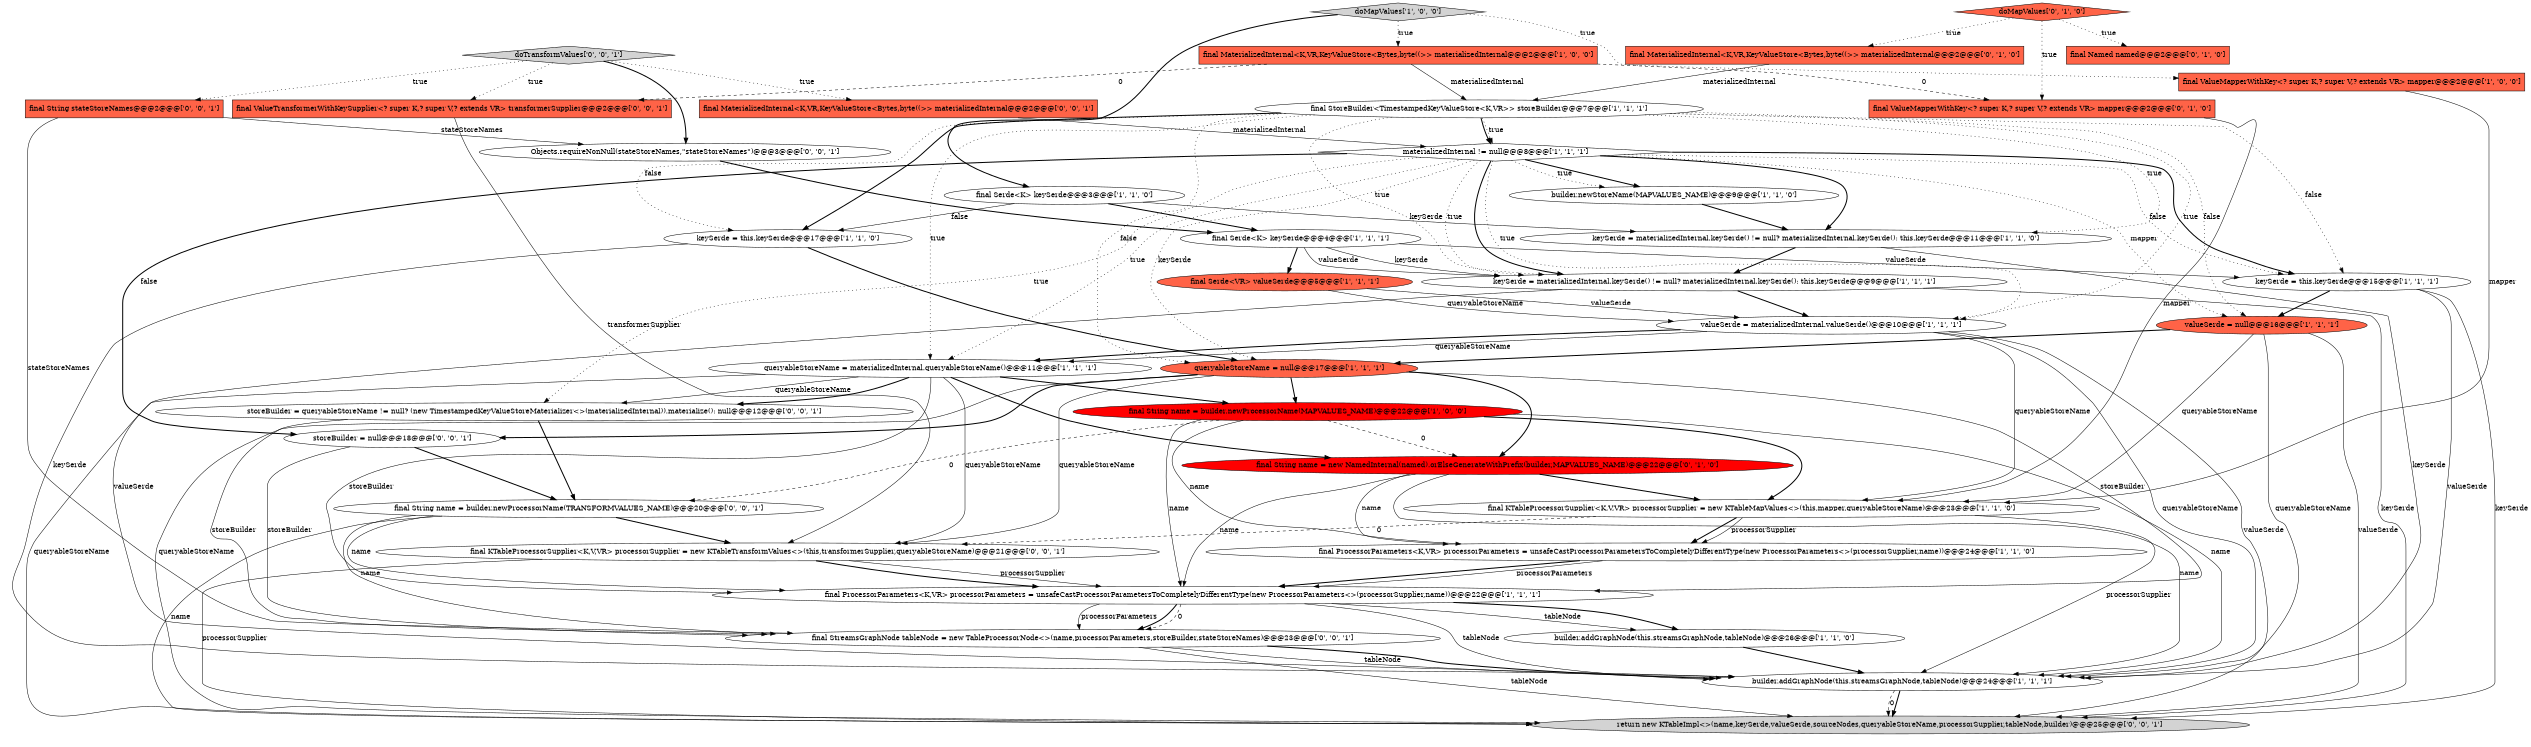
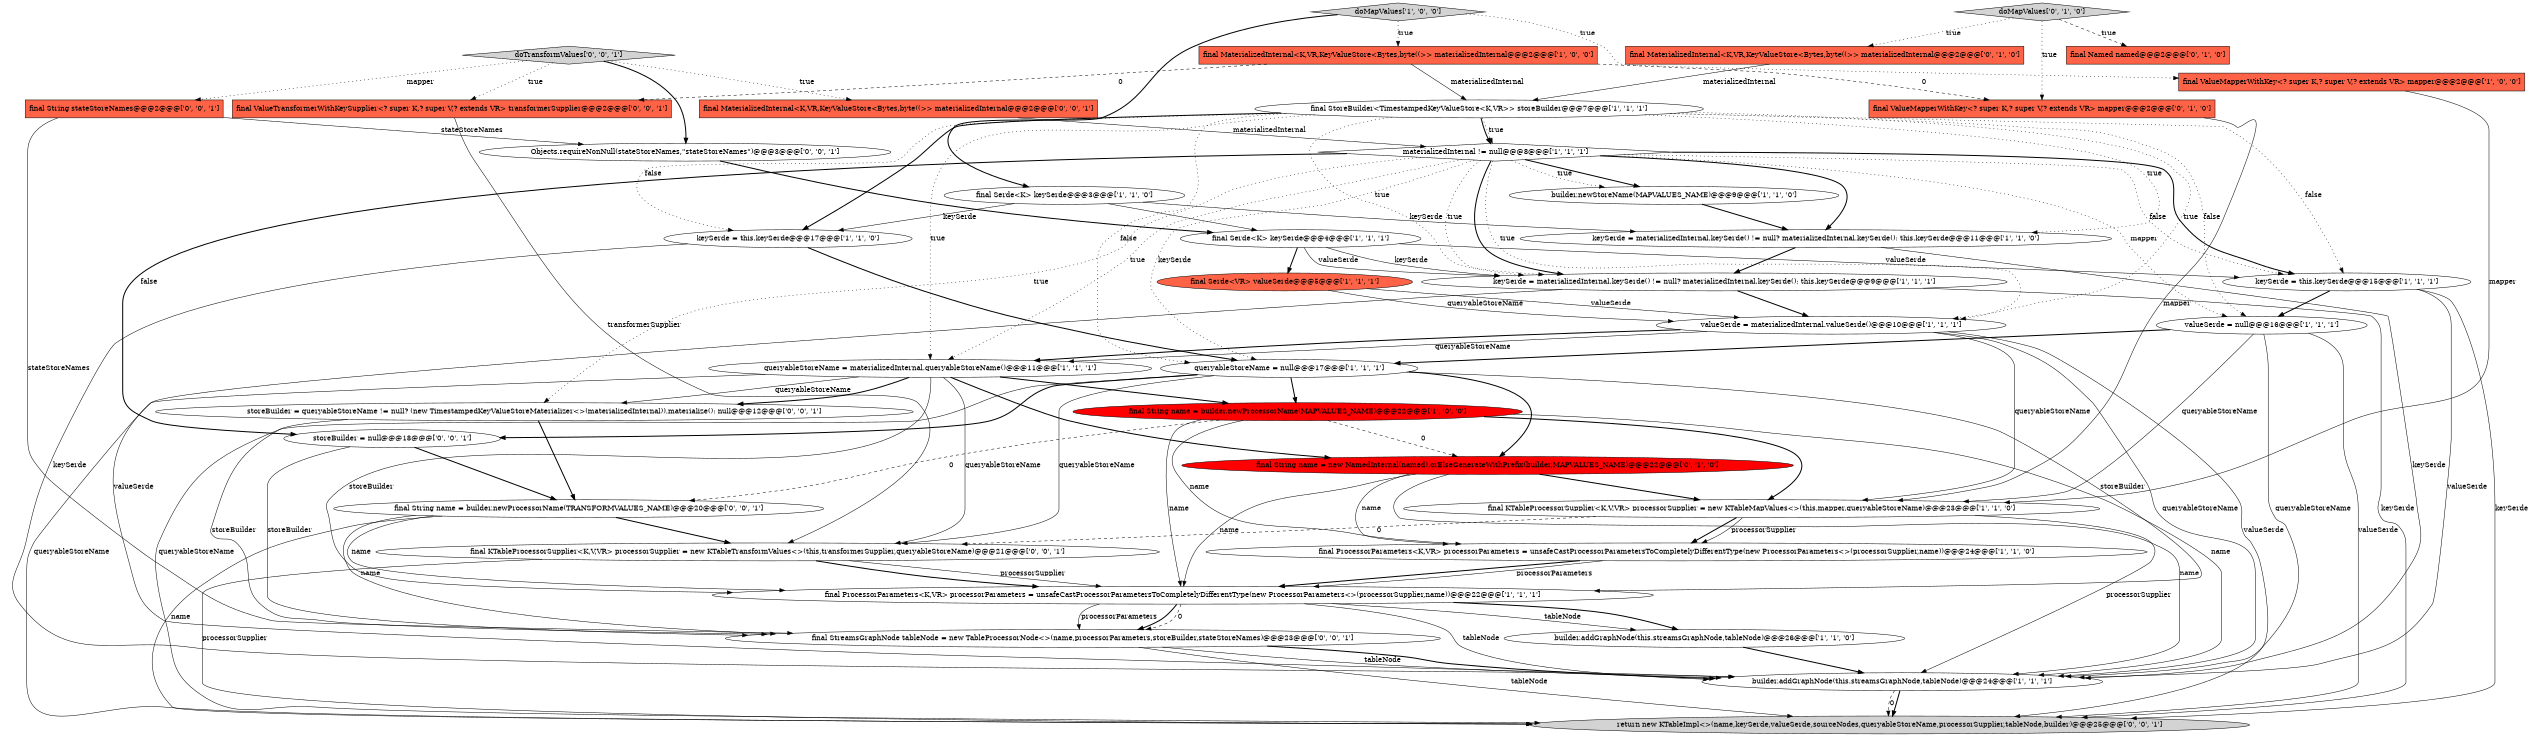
node "doMapValues['0', '1', '0']": fillcolor tomato -> lightgray
edge "doMapValues['0', '1', '0']" -> "final Named named@@@2@@@['0', '1', '0']": style dotted -> dashed
edge "doTransformValues['0', '0', '1']" -> "final String stateStoreNames@@@2@@@['0', '0', '1']": label "true" -> "mapper"
edge "final Serde<K> keySerde@@@3@@@['1', '1', '0']" -> "keySerde = this.keySerde@@@17@@@['1', '1', '0']": label "false" -> "keySerde"
edge "final Serde<K> keySerde@@@3@@@['1', '1', '0']" -> "final Serde<K> keySerde@@@4@@@['1', '1', '1']": style bold -> solid
node "valueSerde = null@@@16@@@['1', '1', '1']": fillcolor tomato -> white
node "queryableStoreName = null@@@17@@@['1', '1', '1']": fillcolor tomato -> white
